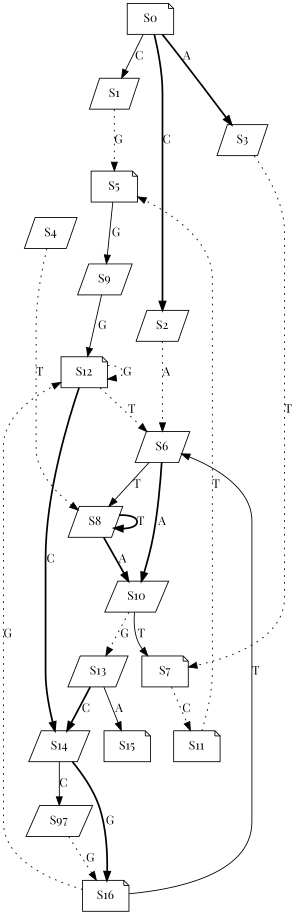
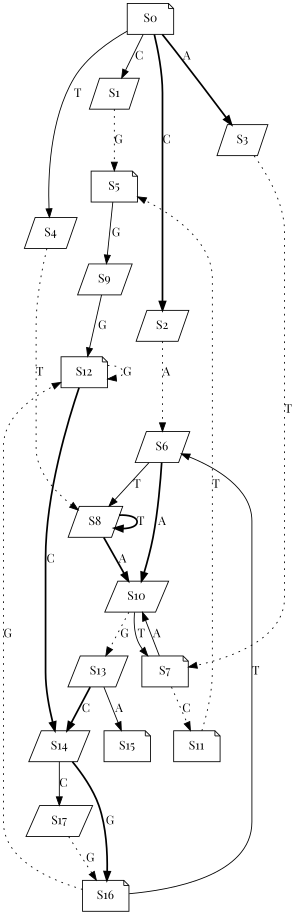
edge "S0" -> "S4": added, label "T"
edge "S12" -> "S6": removed, label "T"
edge "S7" -> "S10": added, label "A"
node "S97": label "S97" -> "S17"
